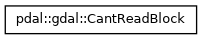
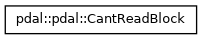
node "pdal::gdal::CantReadBlock": label "pdal::gdal::CantReadBlock" -> "pdal::pdal::CantReadBlock"
